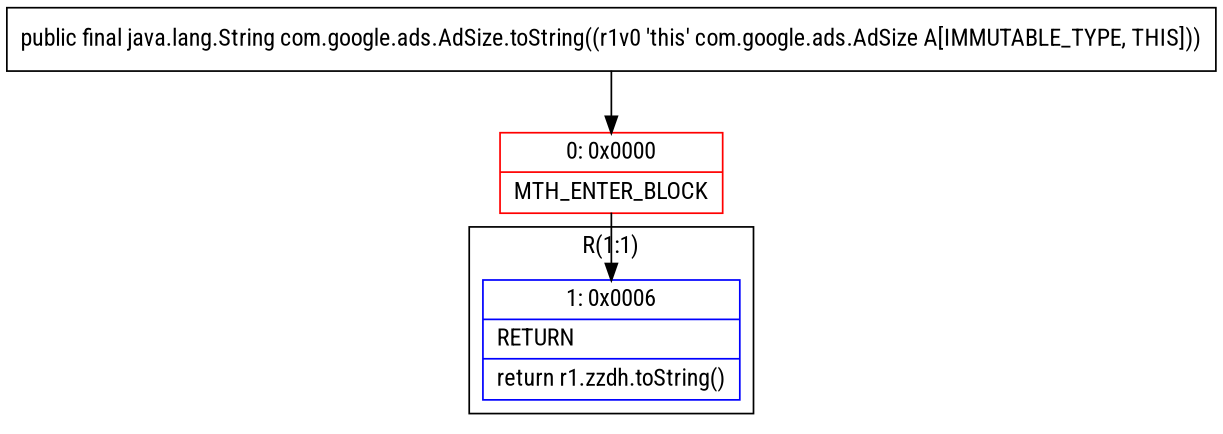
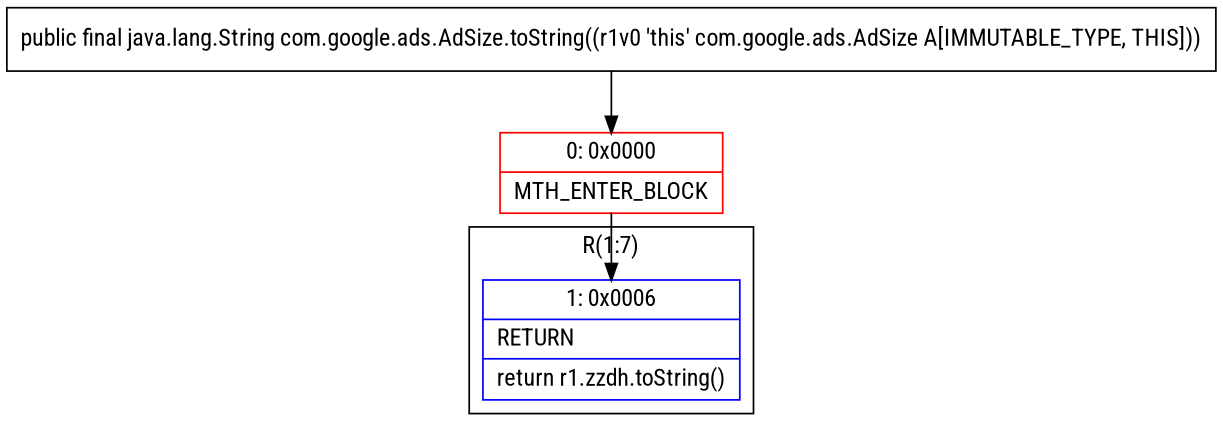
cluster "R(1:1)": label "R(1:1)" -> "R(1:7)"
